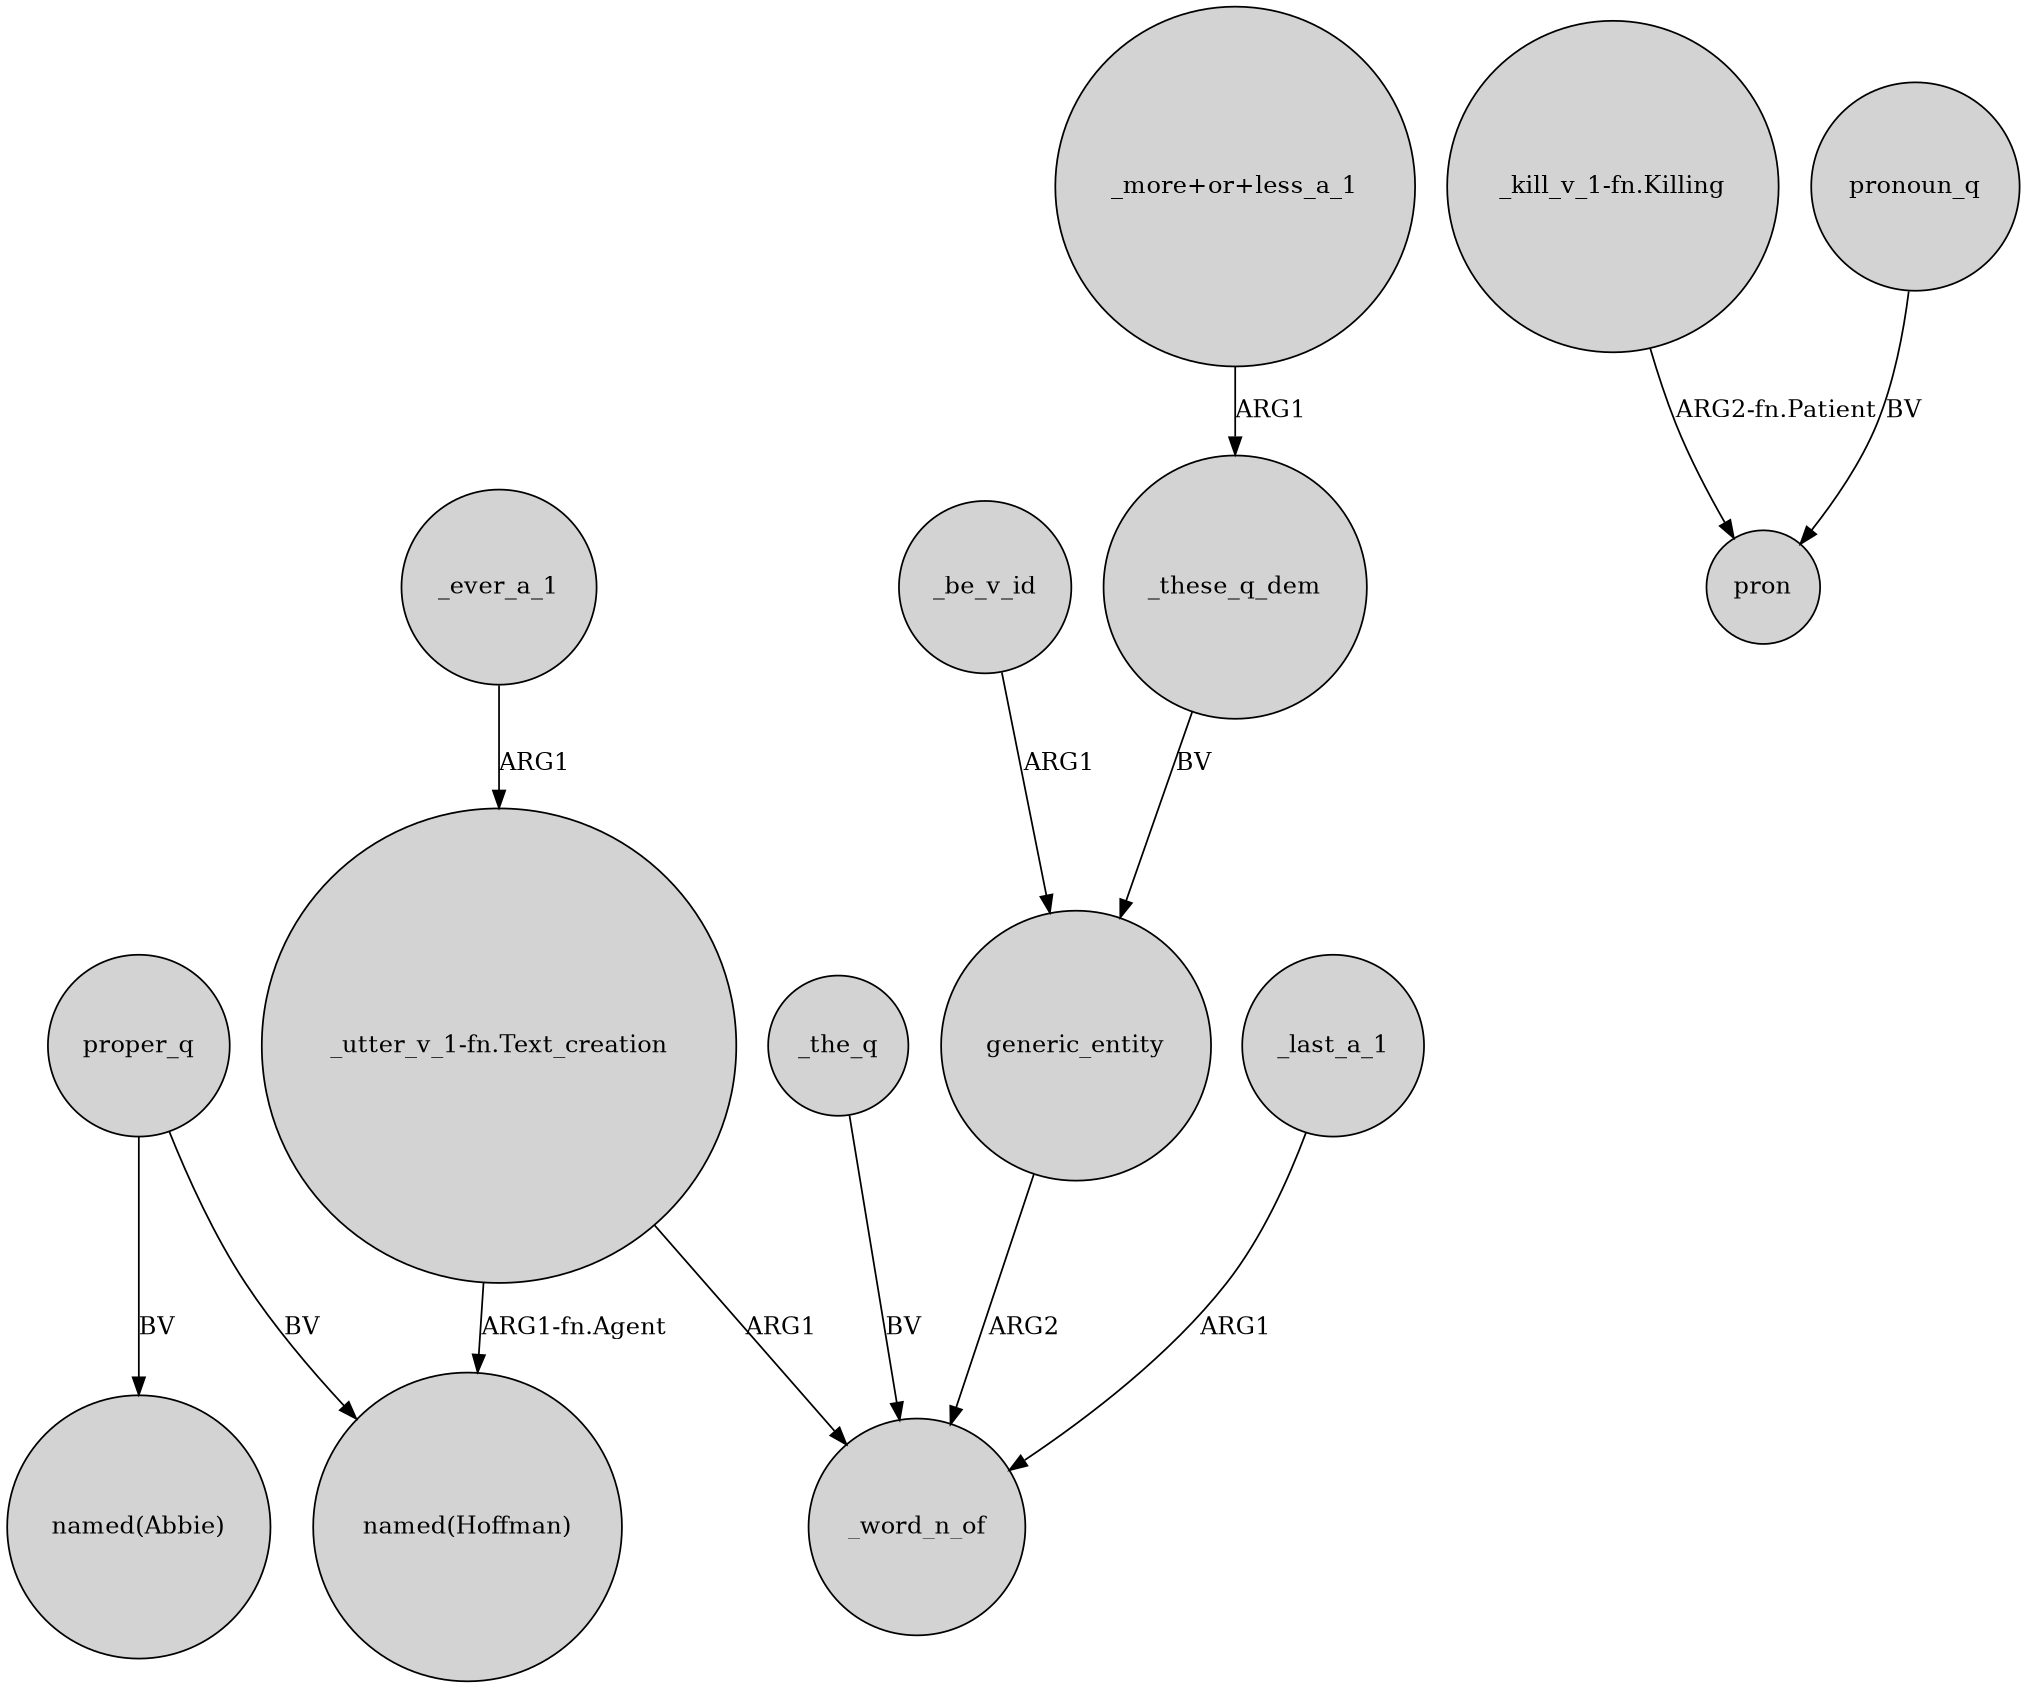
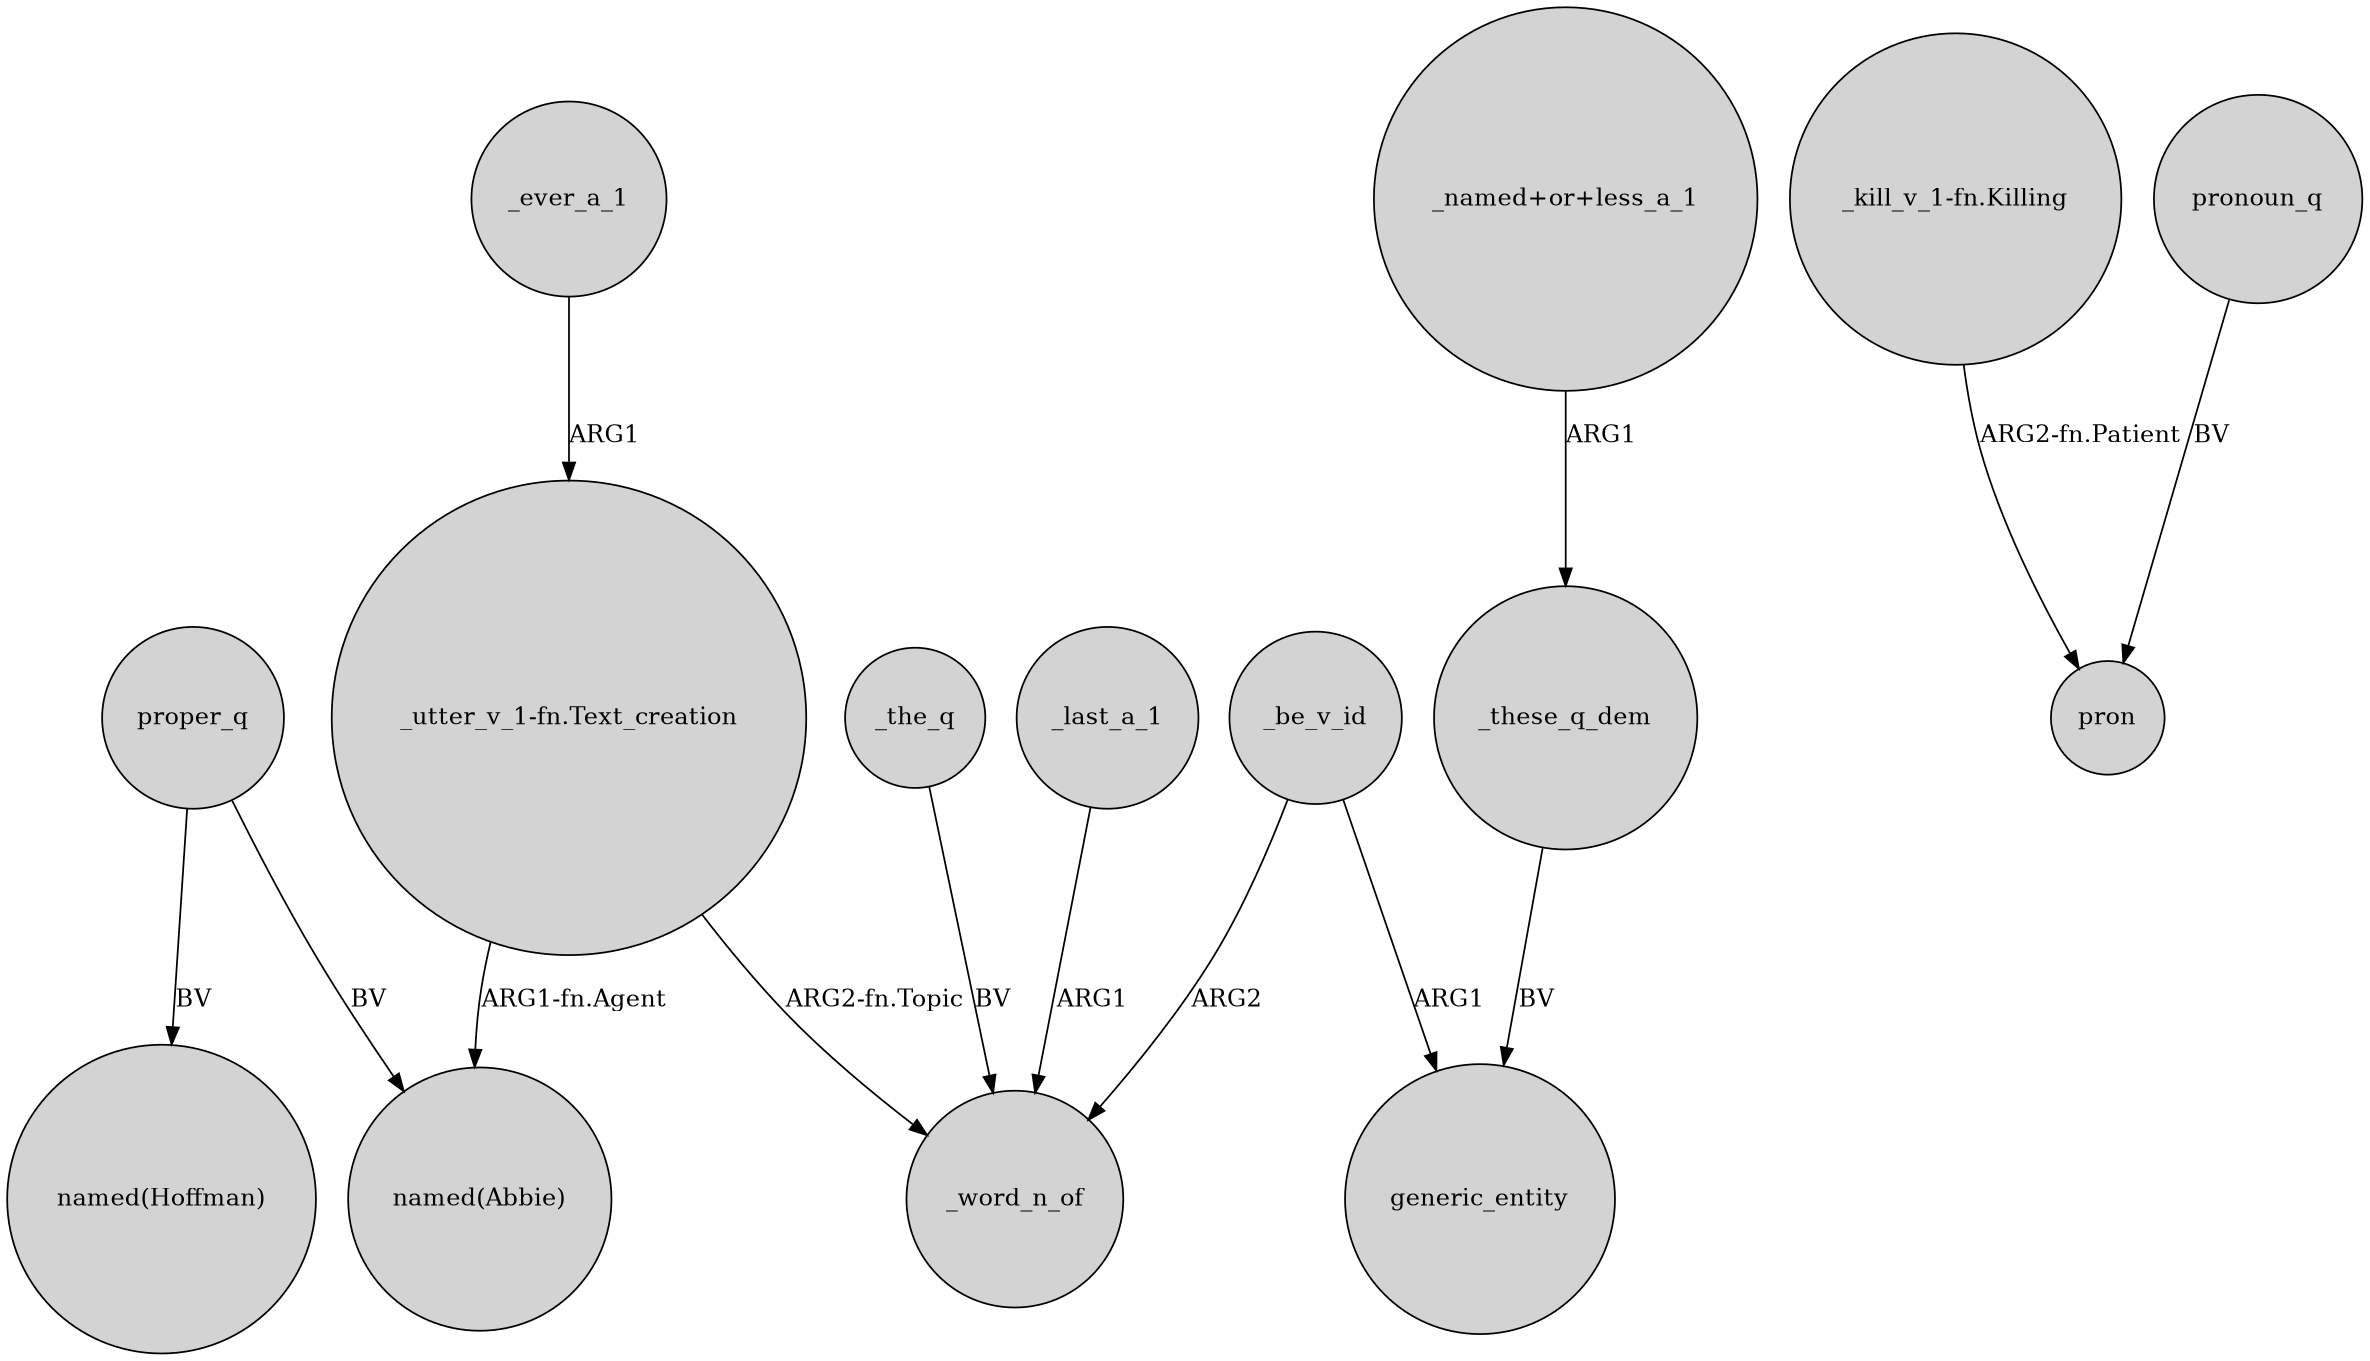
node "_more+or+less_a_1": label "_more+or+less_a_1" -> "_named+or+less_a_1"
edge "generic_entity" -> "_word_n_of": now "_be_v_id" -> "_word_n_of"
edge "_utter_v_1-fn.Text_creation" -> "named(Hoffman)": now "_utter_v_1-fn.Text_creation" -> "named(Abbie)"
edge "_utter_v_1-fn.Text_creation" -> "_word_n_of": label "ARG1" -> "ARG2-fn.Topic"
